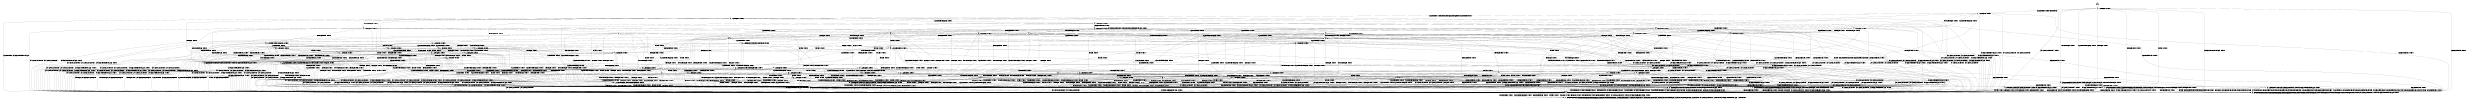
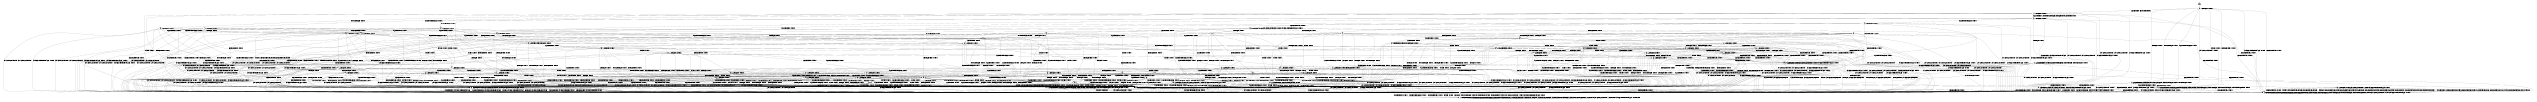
edge "s15" -> "s18": added, label "CERTIFICATE / TIMEOUT"
edge "s53" -> "s5": added, label "CHANGE_CIPHER_SPEC / TIMEOUT"
edge "s60" -> "s61": now "s60" -> "s25"
